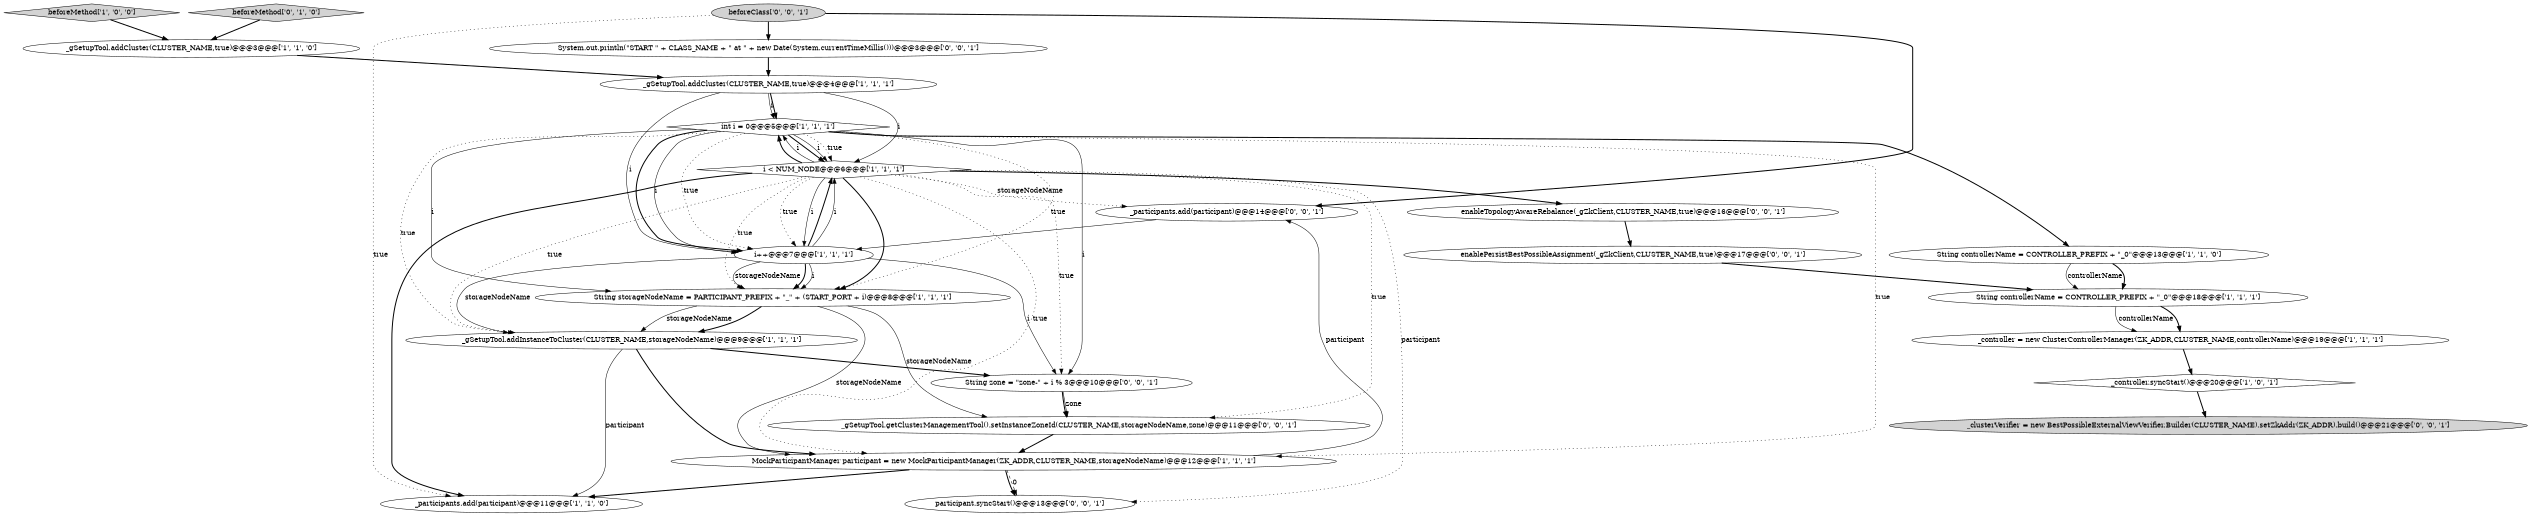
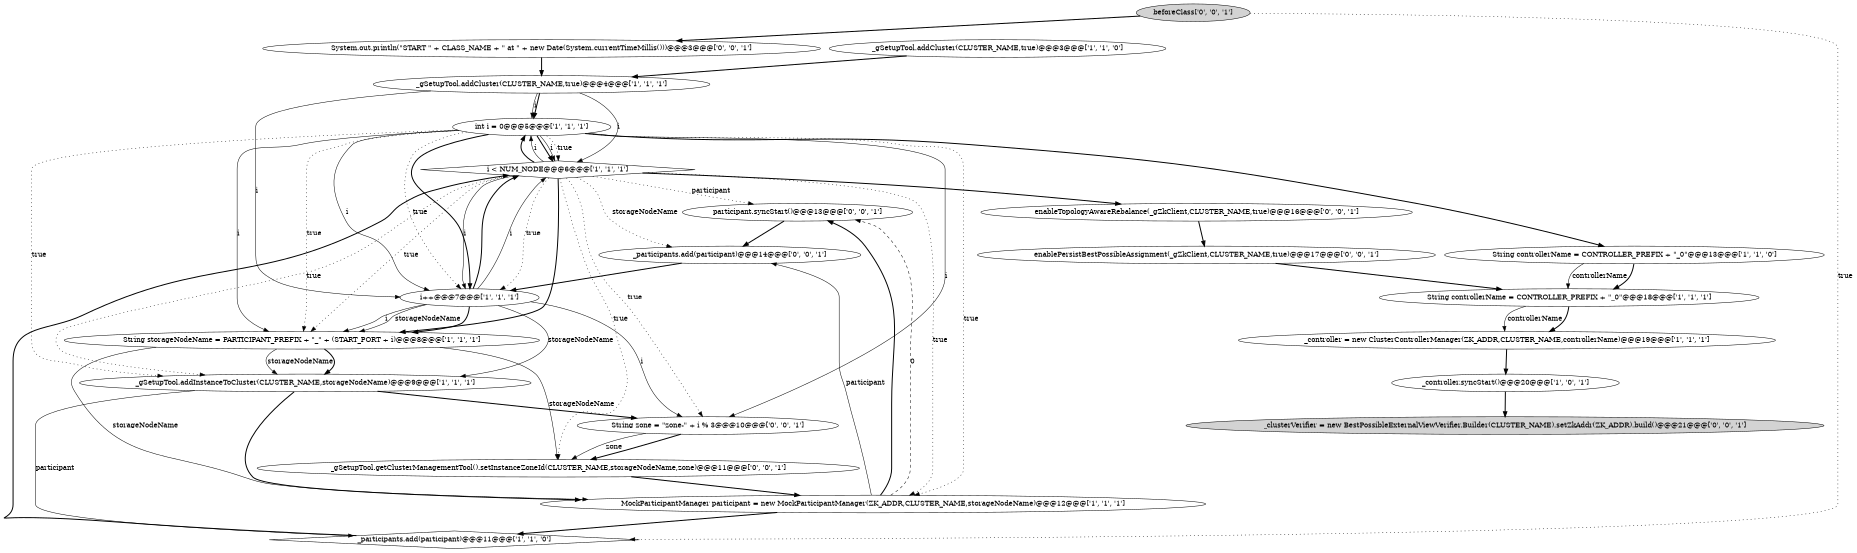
node "beforeMethod['1', '0', '0']": removed
node "beforeMethod['0', '1', '0']": removed
edge "beforeClass['0', '0', '1']" -> "_participants.add(participant)@@@14@@@['0', '0', '1']": now "participant.syncStart()@@@13@@@['0', '0', '1']" -> "_participants.add(participant)@@@14@@@['0', '0', '1']"
node "int i = 0@@@5@@@['1', '1', '1']": shape diamond -> ellipse
edge "_participants.add(participant)@@@14@@@['0', '0', '1']" -> "i++@@@7@@@['1', '1', '1']": style solid -> bold
edge "i < NUM_NODE@@@6@@@['1', '1', '1']" -> "_participants.add(participant)@@@11@@@['1', '1', '0']": reversed
node "_controller.syncStart()@@@20@@@['1', '0', '1']": shape diamond -> ellipse
node "_participants.add(participant)@@@11@@@['1', '1', '0']": shape ellipse -> diamond
